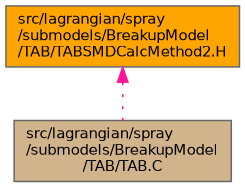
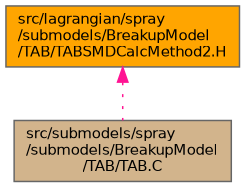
node "src/lagrangian/spray /submodels/BreakupModel /TAB/TAB.C": label "src/lagrangian/spray /submodels/BreakupModel /TAB/TAB.C" -> "src/submodels/spray /submodels/BreakupModel /TAB/TAB.C"
